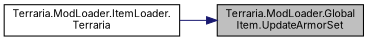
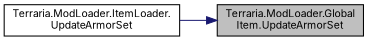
node "Terraria.ModLoader.ItemLoader. Terraria": label "Terraria.ModLoader.ItemLoader. Terraria" -> "Terraria.ModLoader.ItemLoader. UpdateArmorSet"
